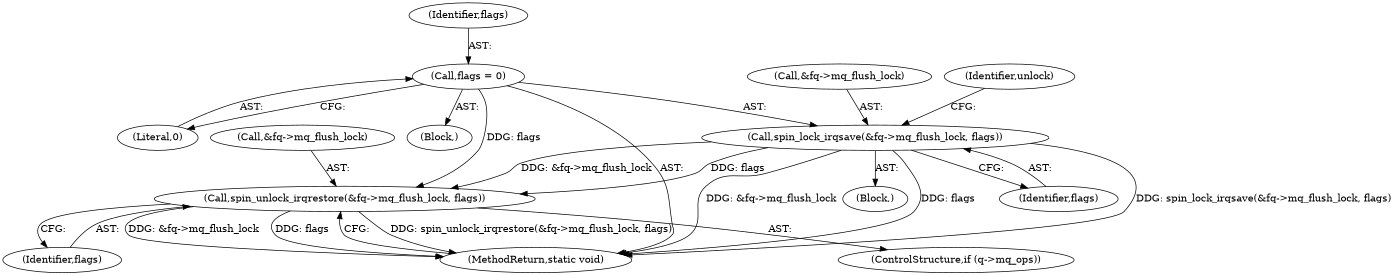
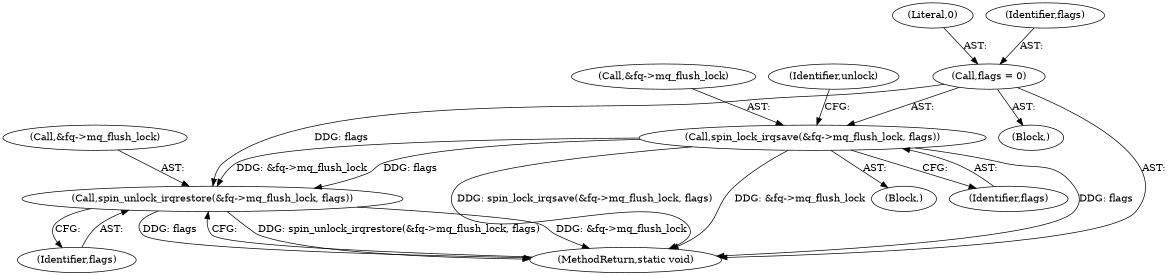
edge "(Call,flags = 0)" -> "(Literal,0)": removed, label "CFG:"
node "(ControlStructure,if (q->mq_ops))": removed
